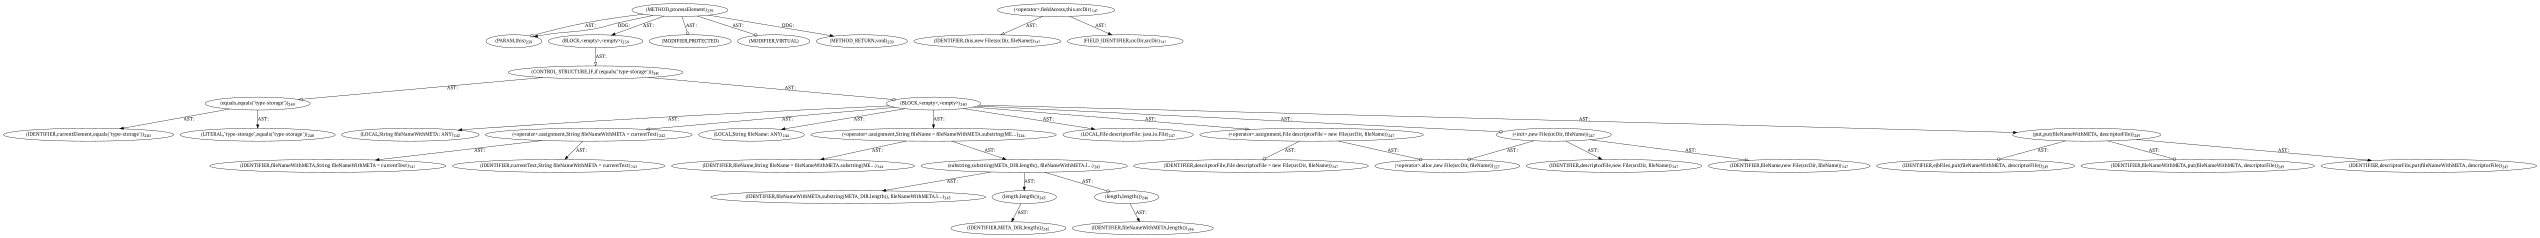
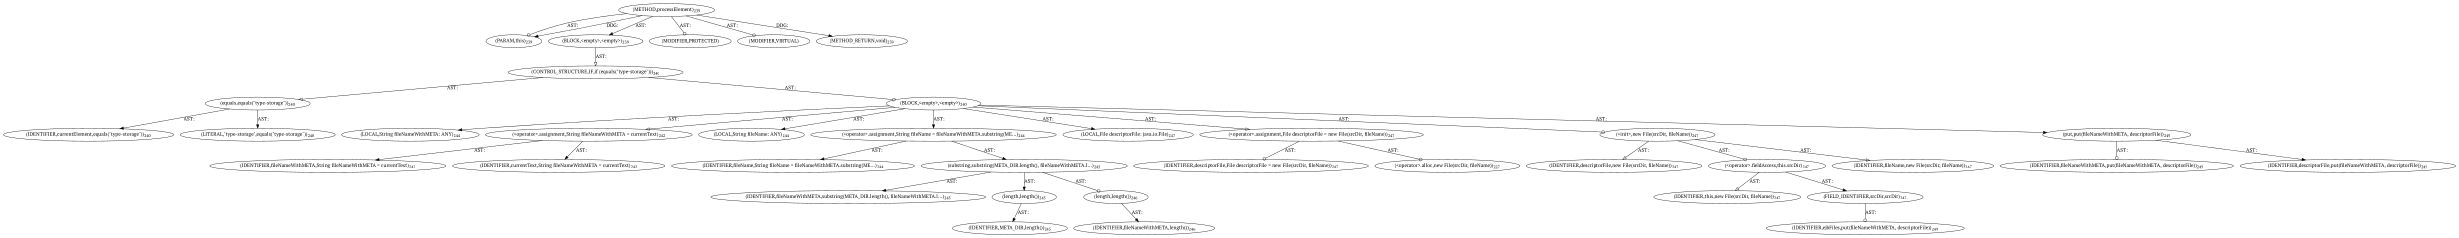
node "(LOCAL,String fileNameWithMETA: ANY)": text "242" -> "244"
edge "(<init>,new File(srcDir, fileName))" -> "(IDENTIFIER,descriptorFile,new File(srcDir, fileName))": arrowhead normal -> onormal
edge "(<init>,new File(srcDir, fileName))" -> "(<operator>.alloc,new File(srcDir, fileName))": now "(<init>,new File(srcDir, fileName))" -> "(<operator>.fieldAccess,this.srcDir)"
edge "(put,put(fileNameWithMETA, descriptorFile))" -> "(IDENTIFIER,ejbFiles,put(fileNameWithMETA, descriptorFile))": now "(FIELD_IDENTIFIER,srcDir,srcDir)" -> "(IDENTIFIER,ejbFiles,put(fileNameWithMETA, descriptorFile))"
